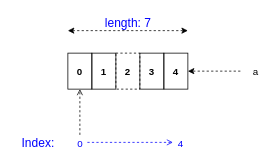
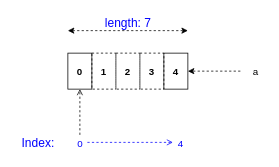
node "1": style solid -> dashed
node "3": style solid -> dashed
